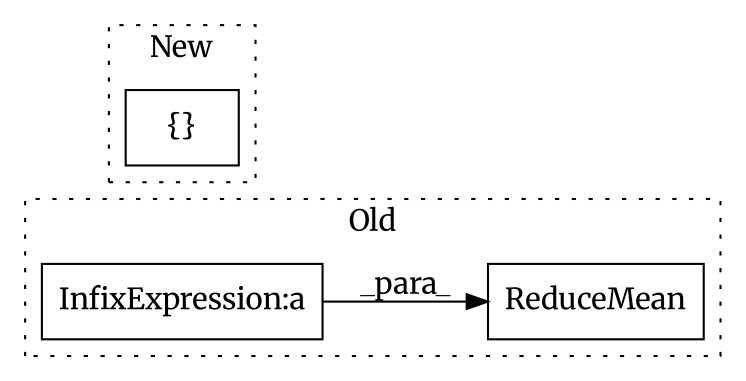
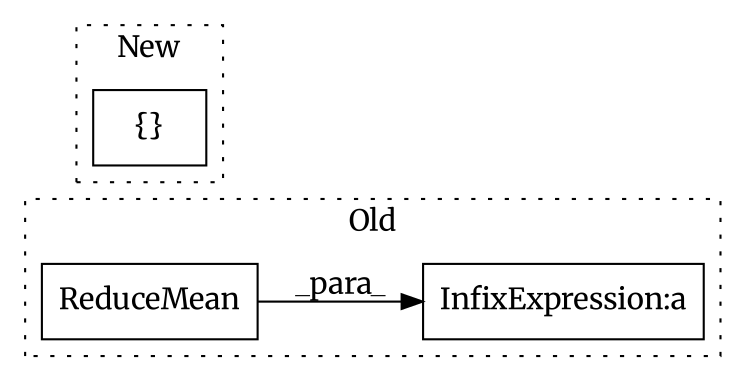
edge "InfixExpression:a" -> "ReduceMean": reversed
